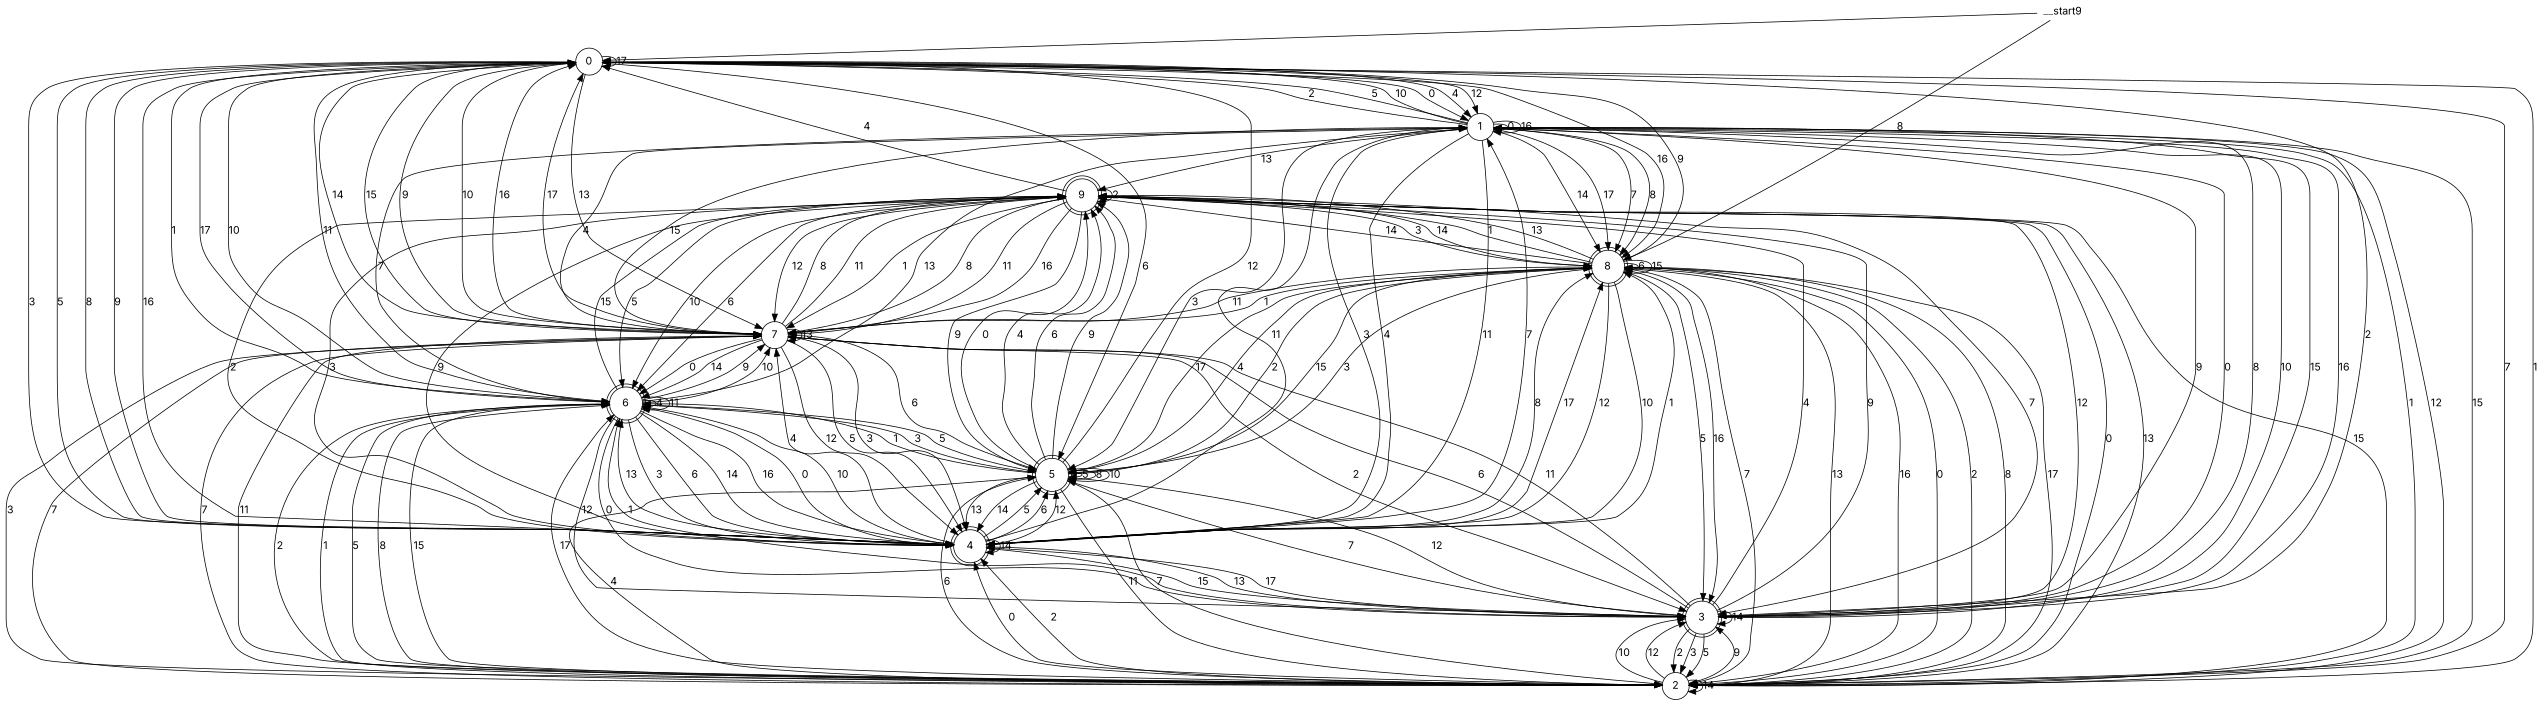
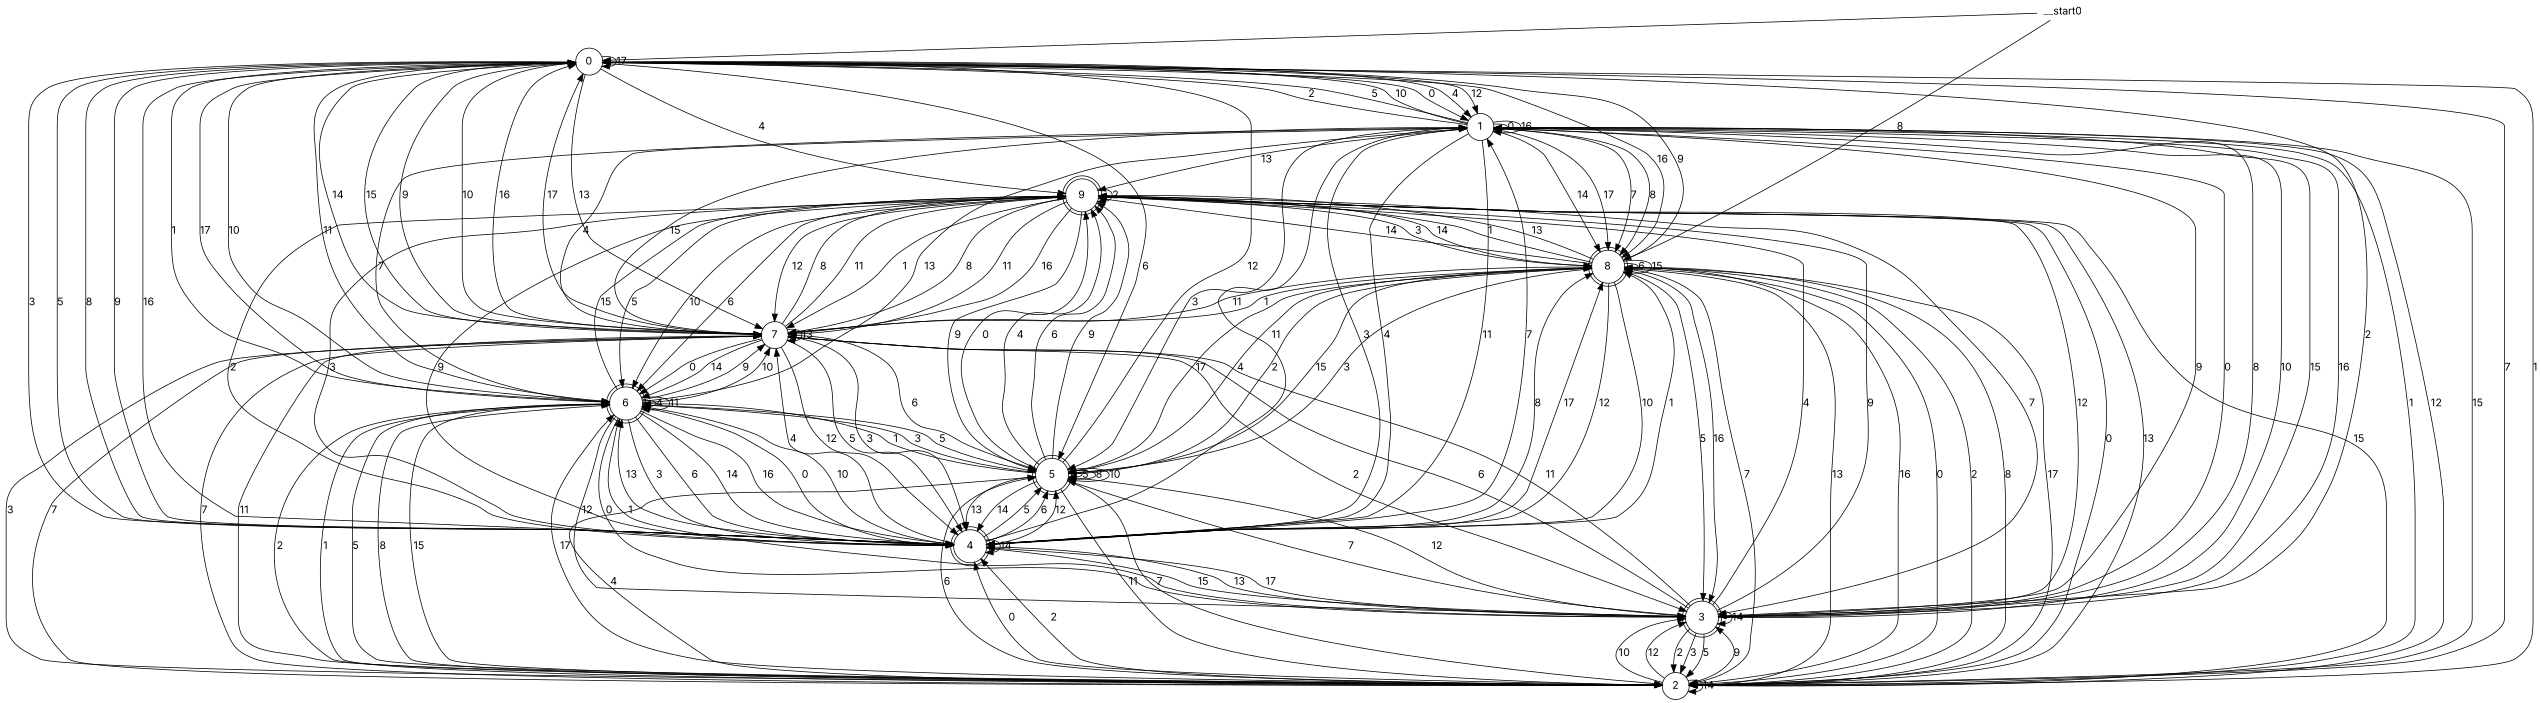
node "__start9": label "__start9" -> "__start0"
edge "9" -> "0": reversed
